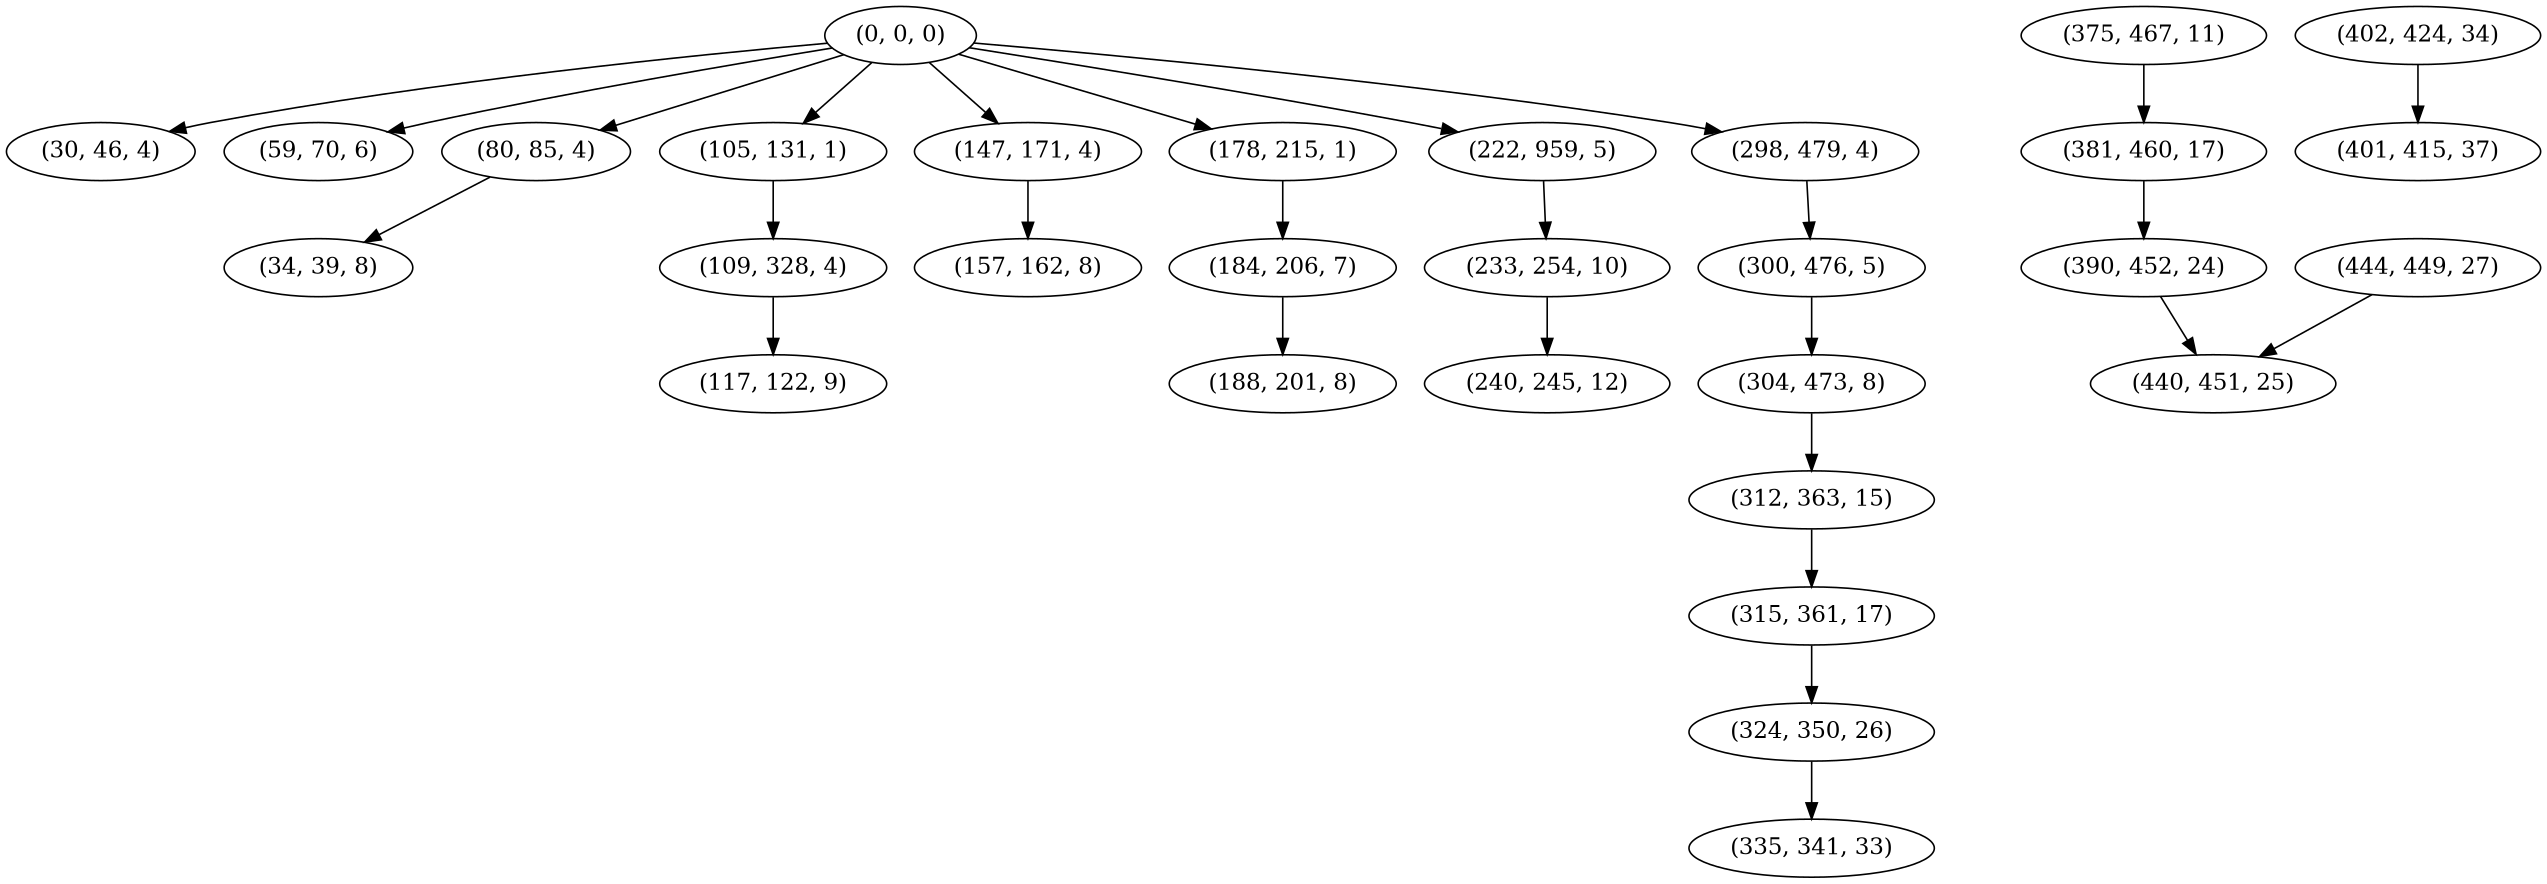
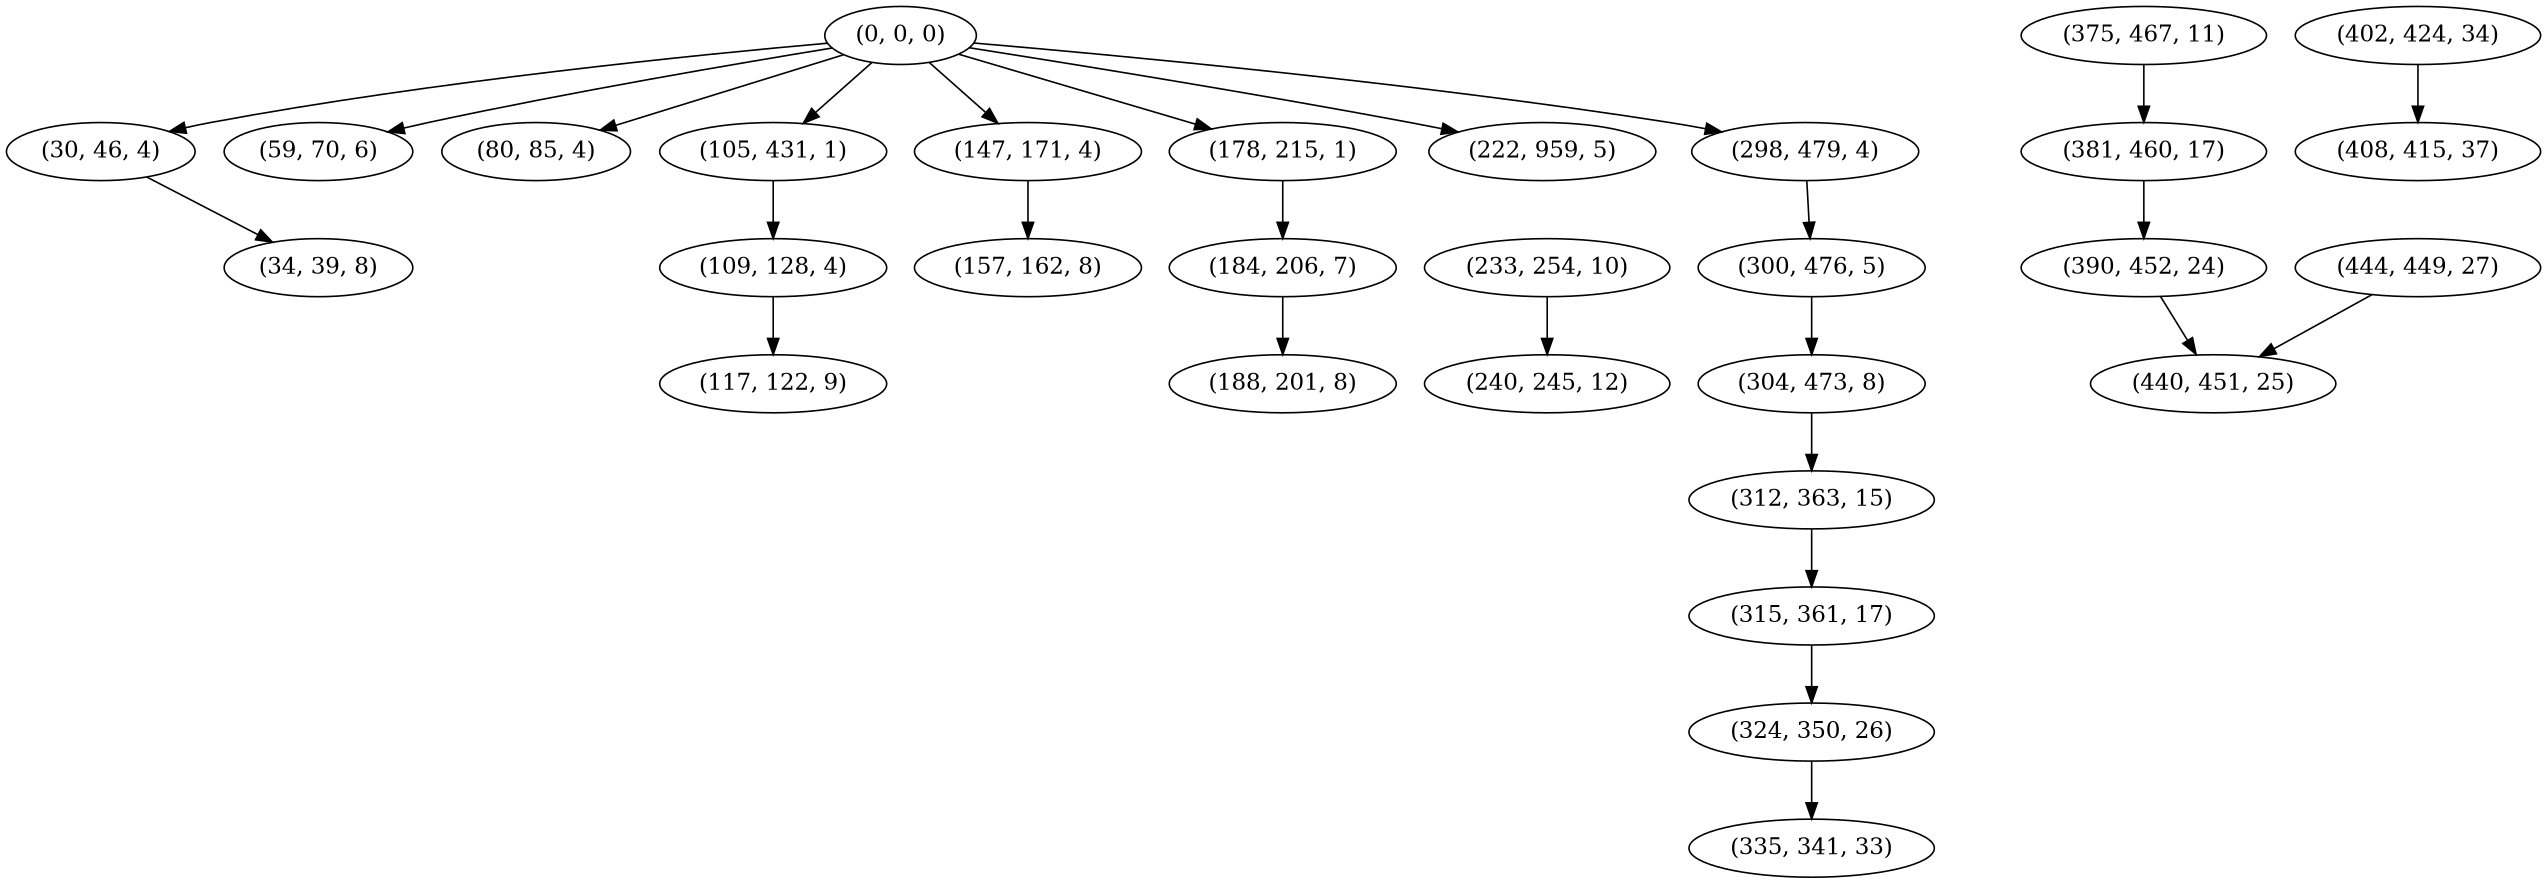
node "(105, 131, 1)": label "(105, 131, 1)" -> "(105, 431, 1)"
node "(401, 415, 37)": label "(401, 415, 37)" -> "(408, 415, 37)"
edge "(222, 959, 5)" -> "(233, 254, 10)": removed
edge "(80, 85, 4)" -> "(34, 39, 8)": now "(30, 46, 4)" -> "(34, 39, 8)"
node "(109, 328, 4)": label "(109, 328, 4)" -> "(109, 128, 4)"
